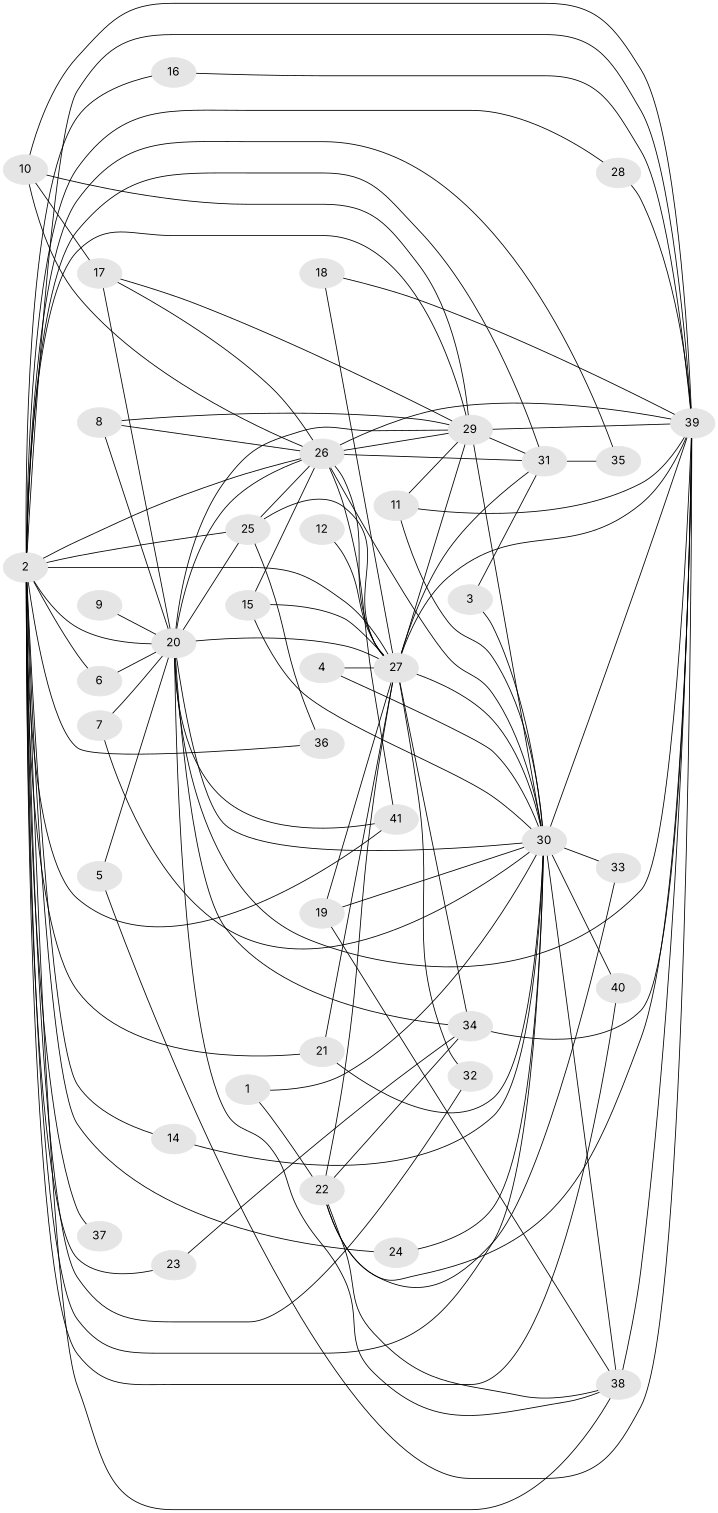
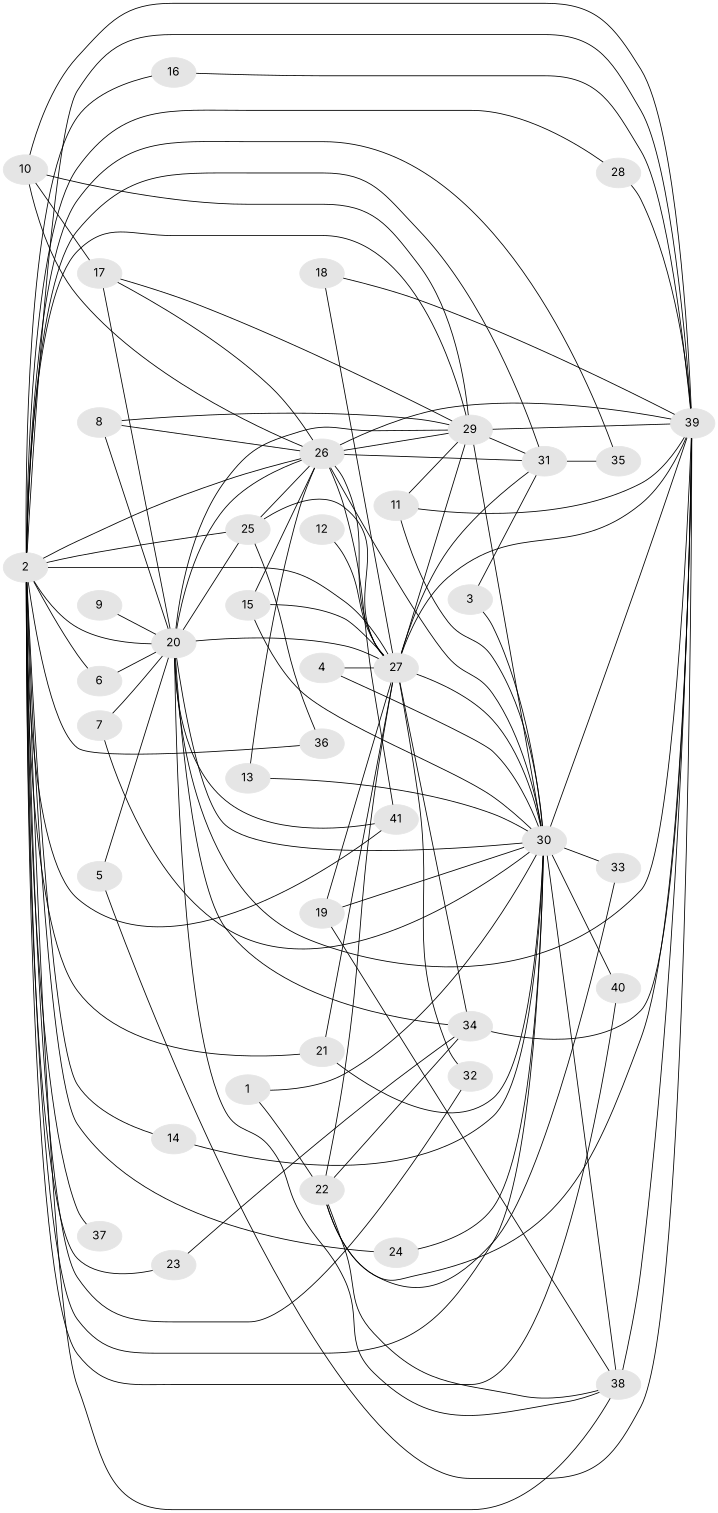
node "13": added
